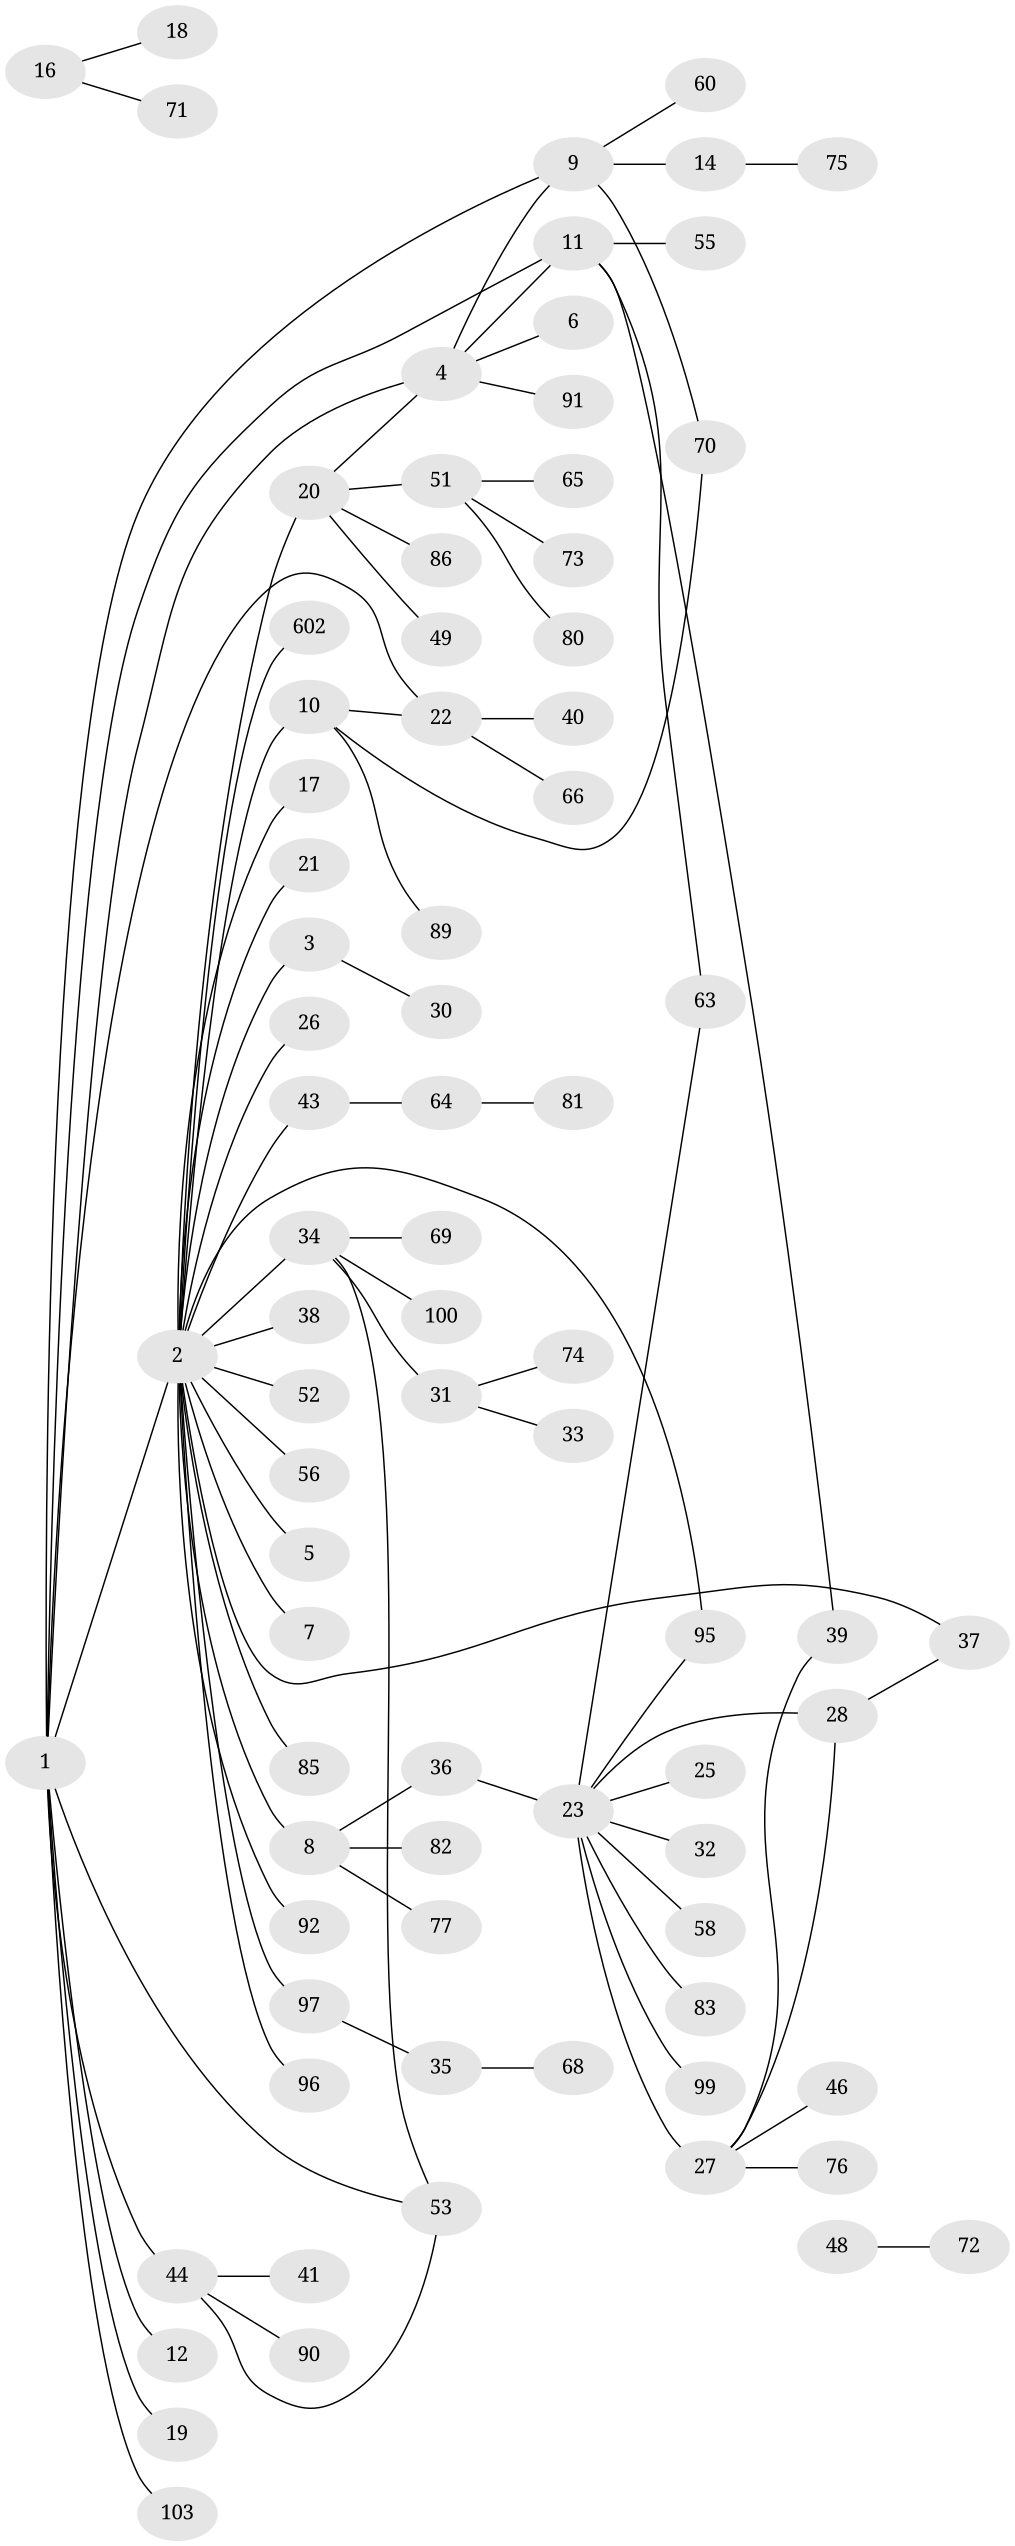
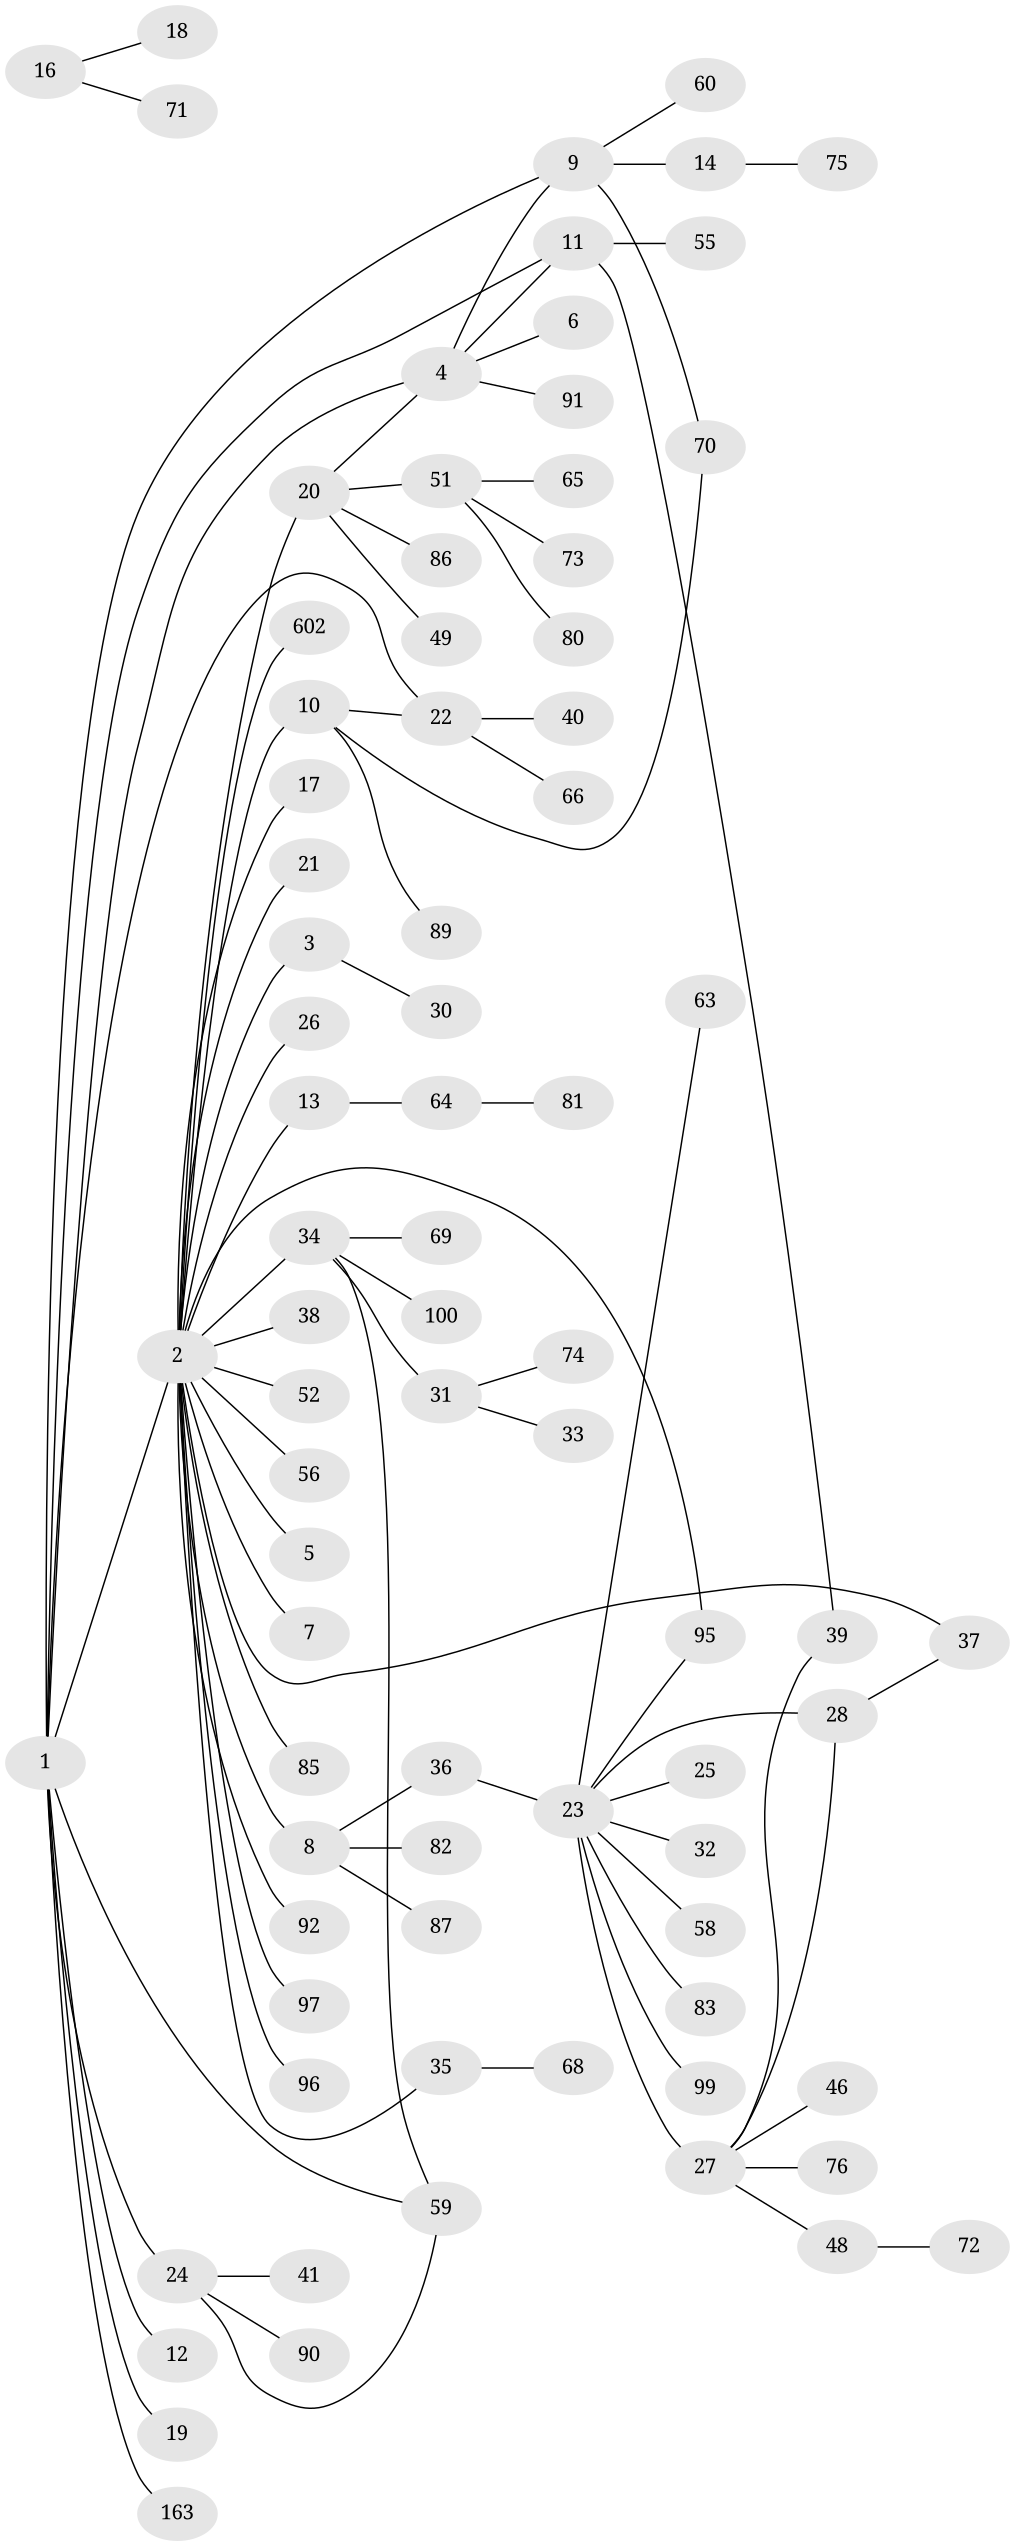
edge "11" -- "63": removed
node "43": label "43" -> "13"
node "77": label "77" -> "87"
edge "97" -- "35": now "2" -- "35"
edge "27" -- "48": added
node "53": label "53" -> "59"
node "44": label "44" -> "24"
node "103": label "103" -> "163"
